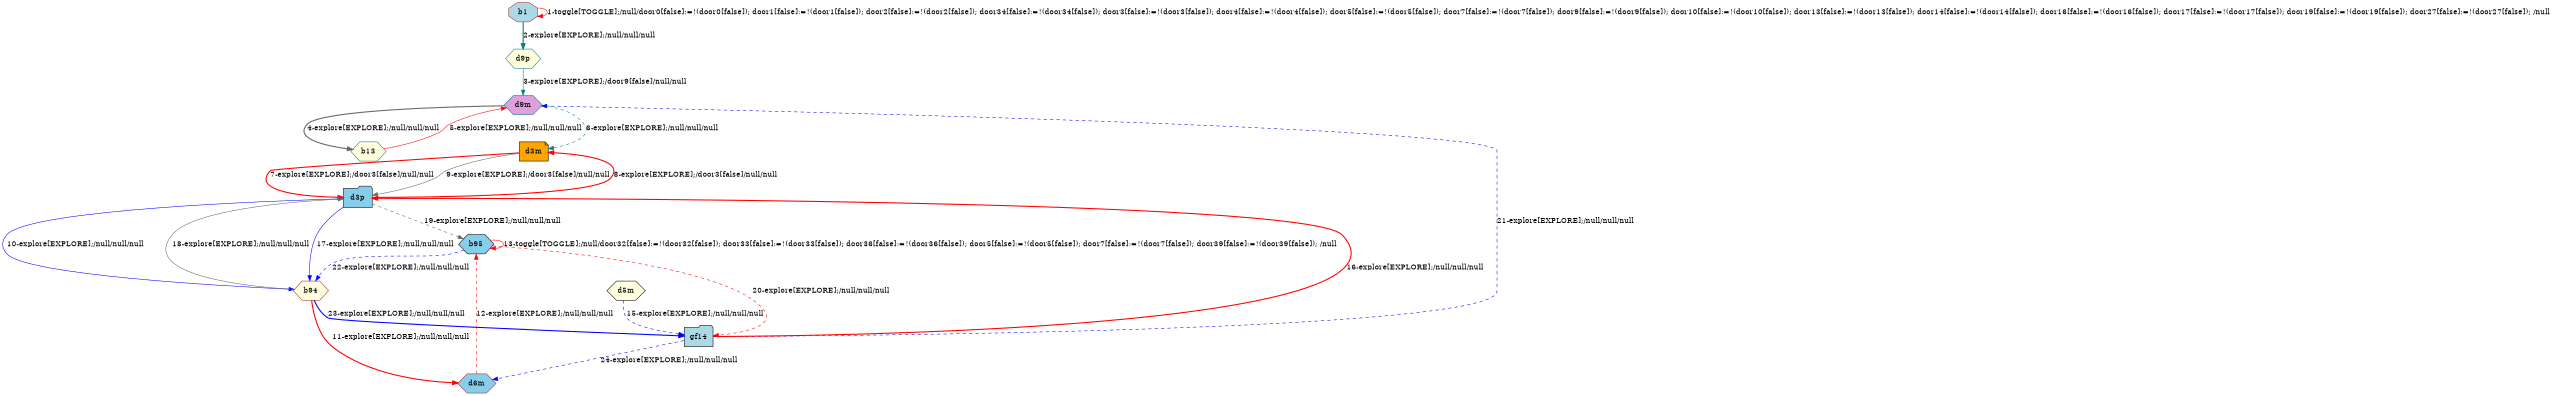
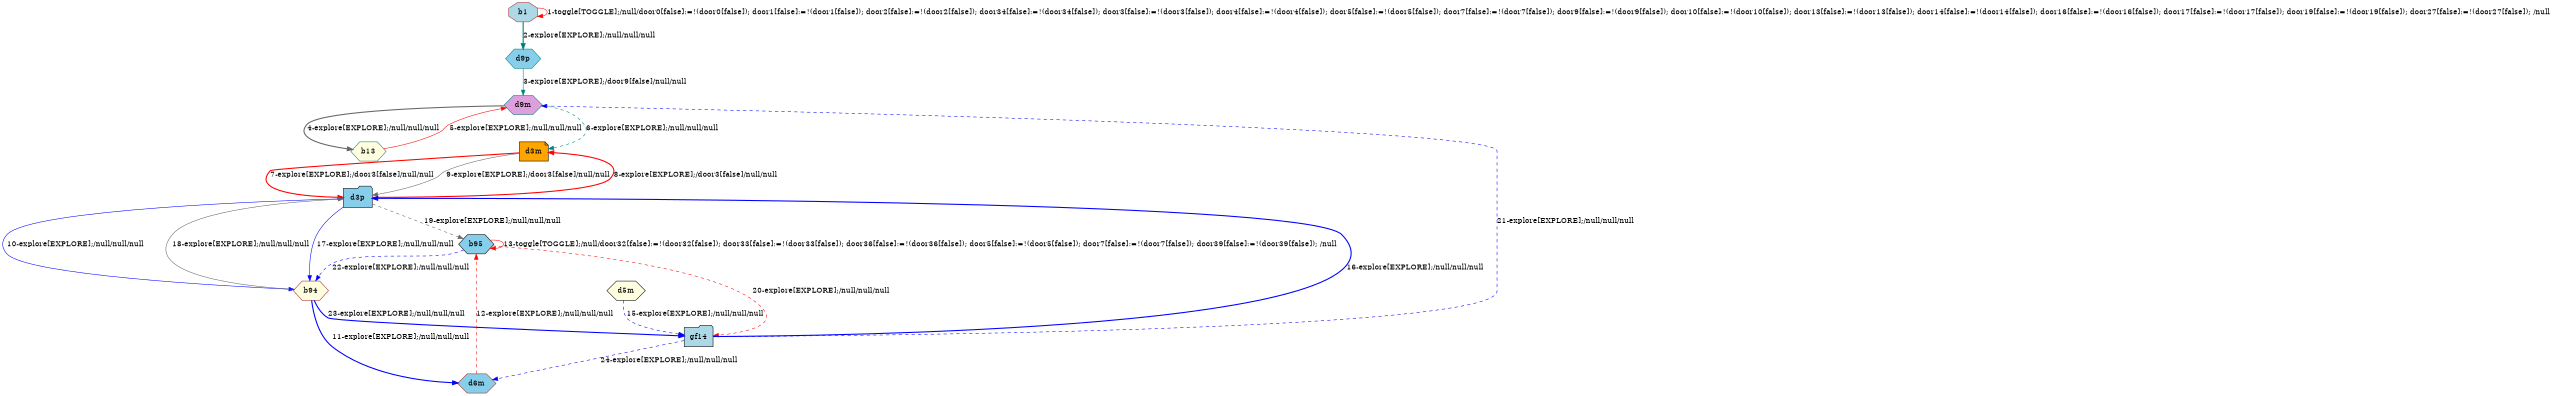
node "d9p": fillcolor lightyellow -> skyblue
edge "gf14" -> "d3p": color red -> blue
edge "b94" -> "d6m": color red -> blue
